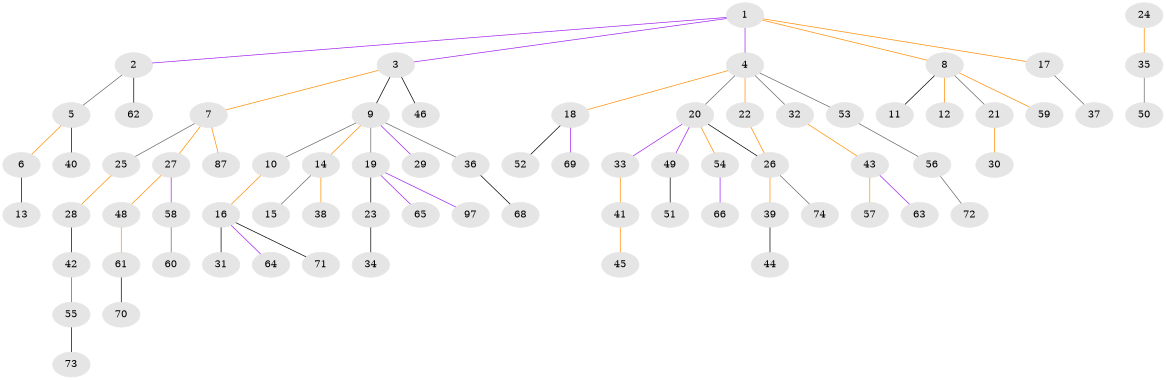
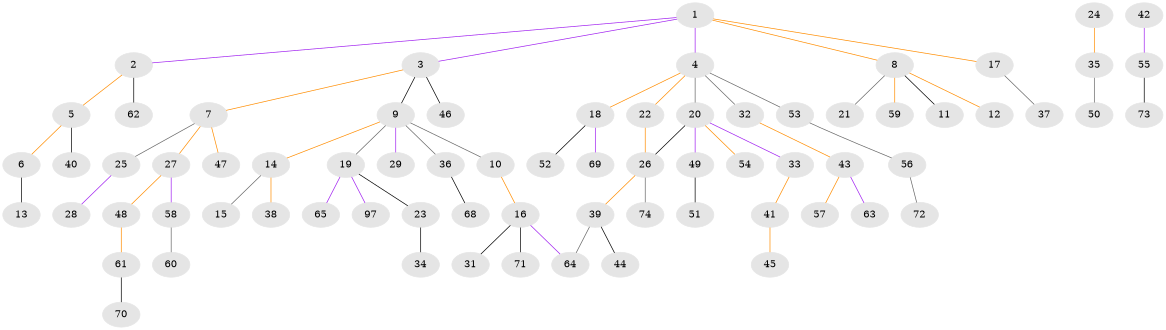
edge "2" -- "5": color gray40 -> darkorange
node "87": label "87" -> "47"
node "30": removed
edge "25" -- "28": color darkorange -> purple
node "66": removed
edge "28" -- "42": removed
edge "39" -- "64": added
